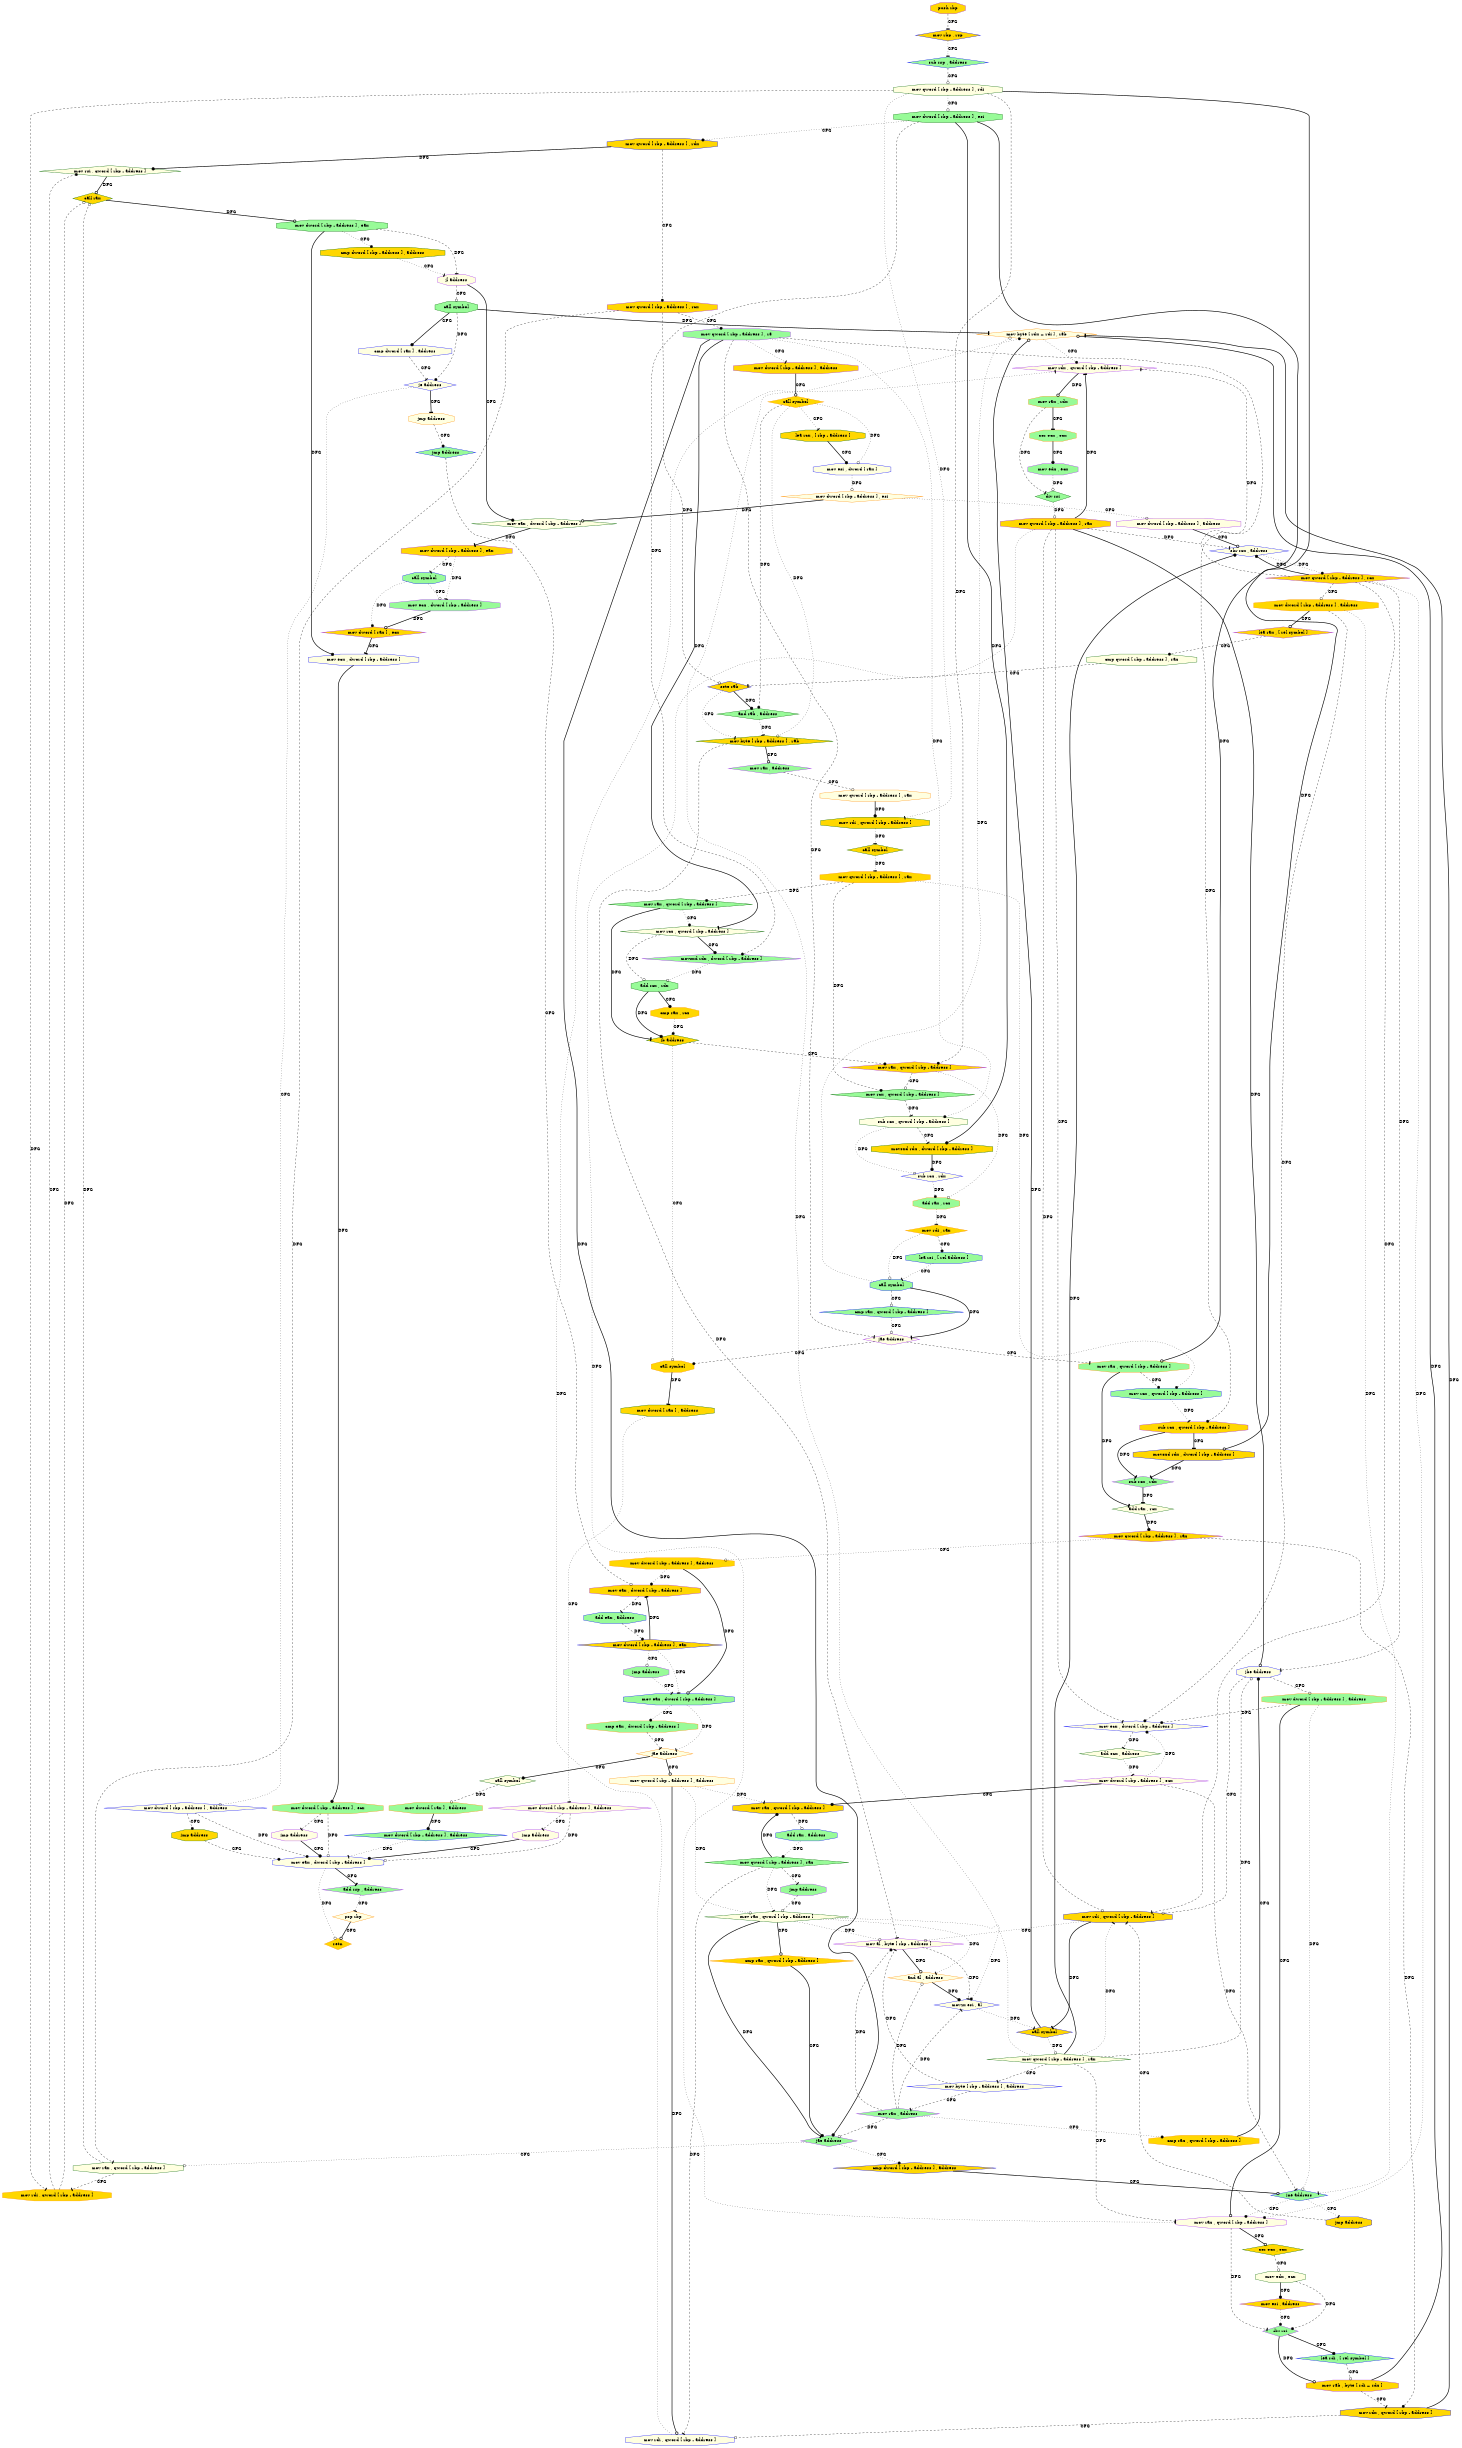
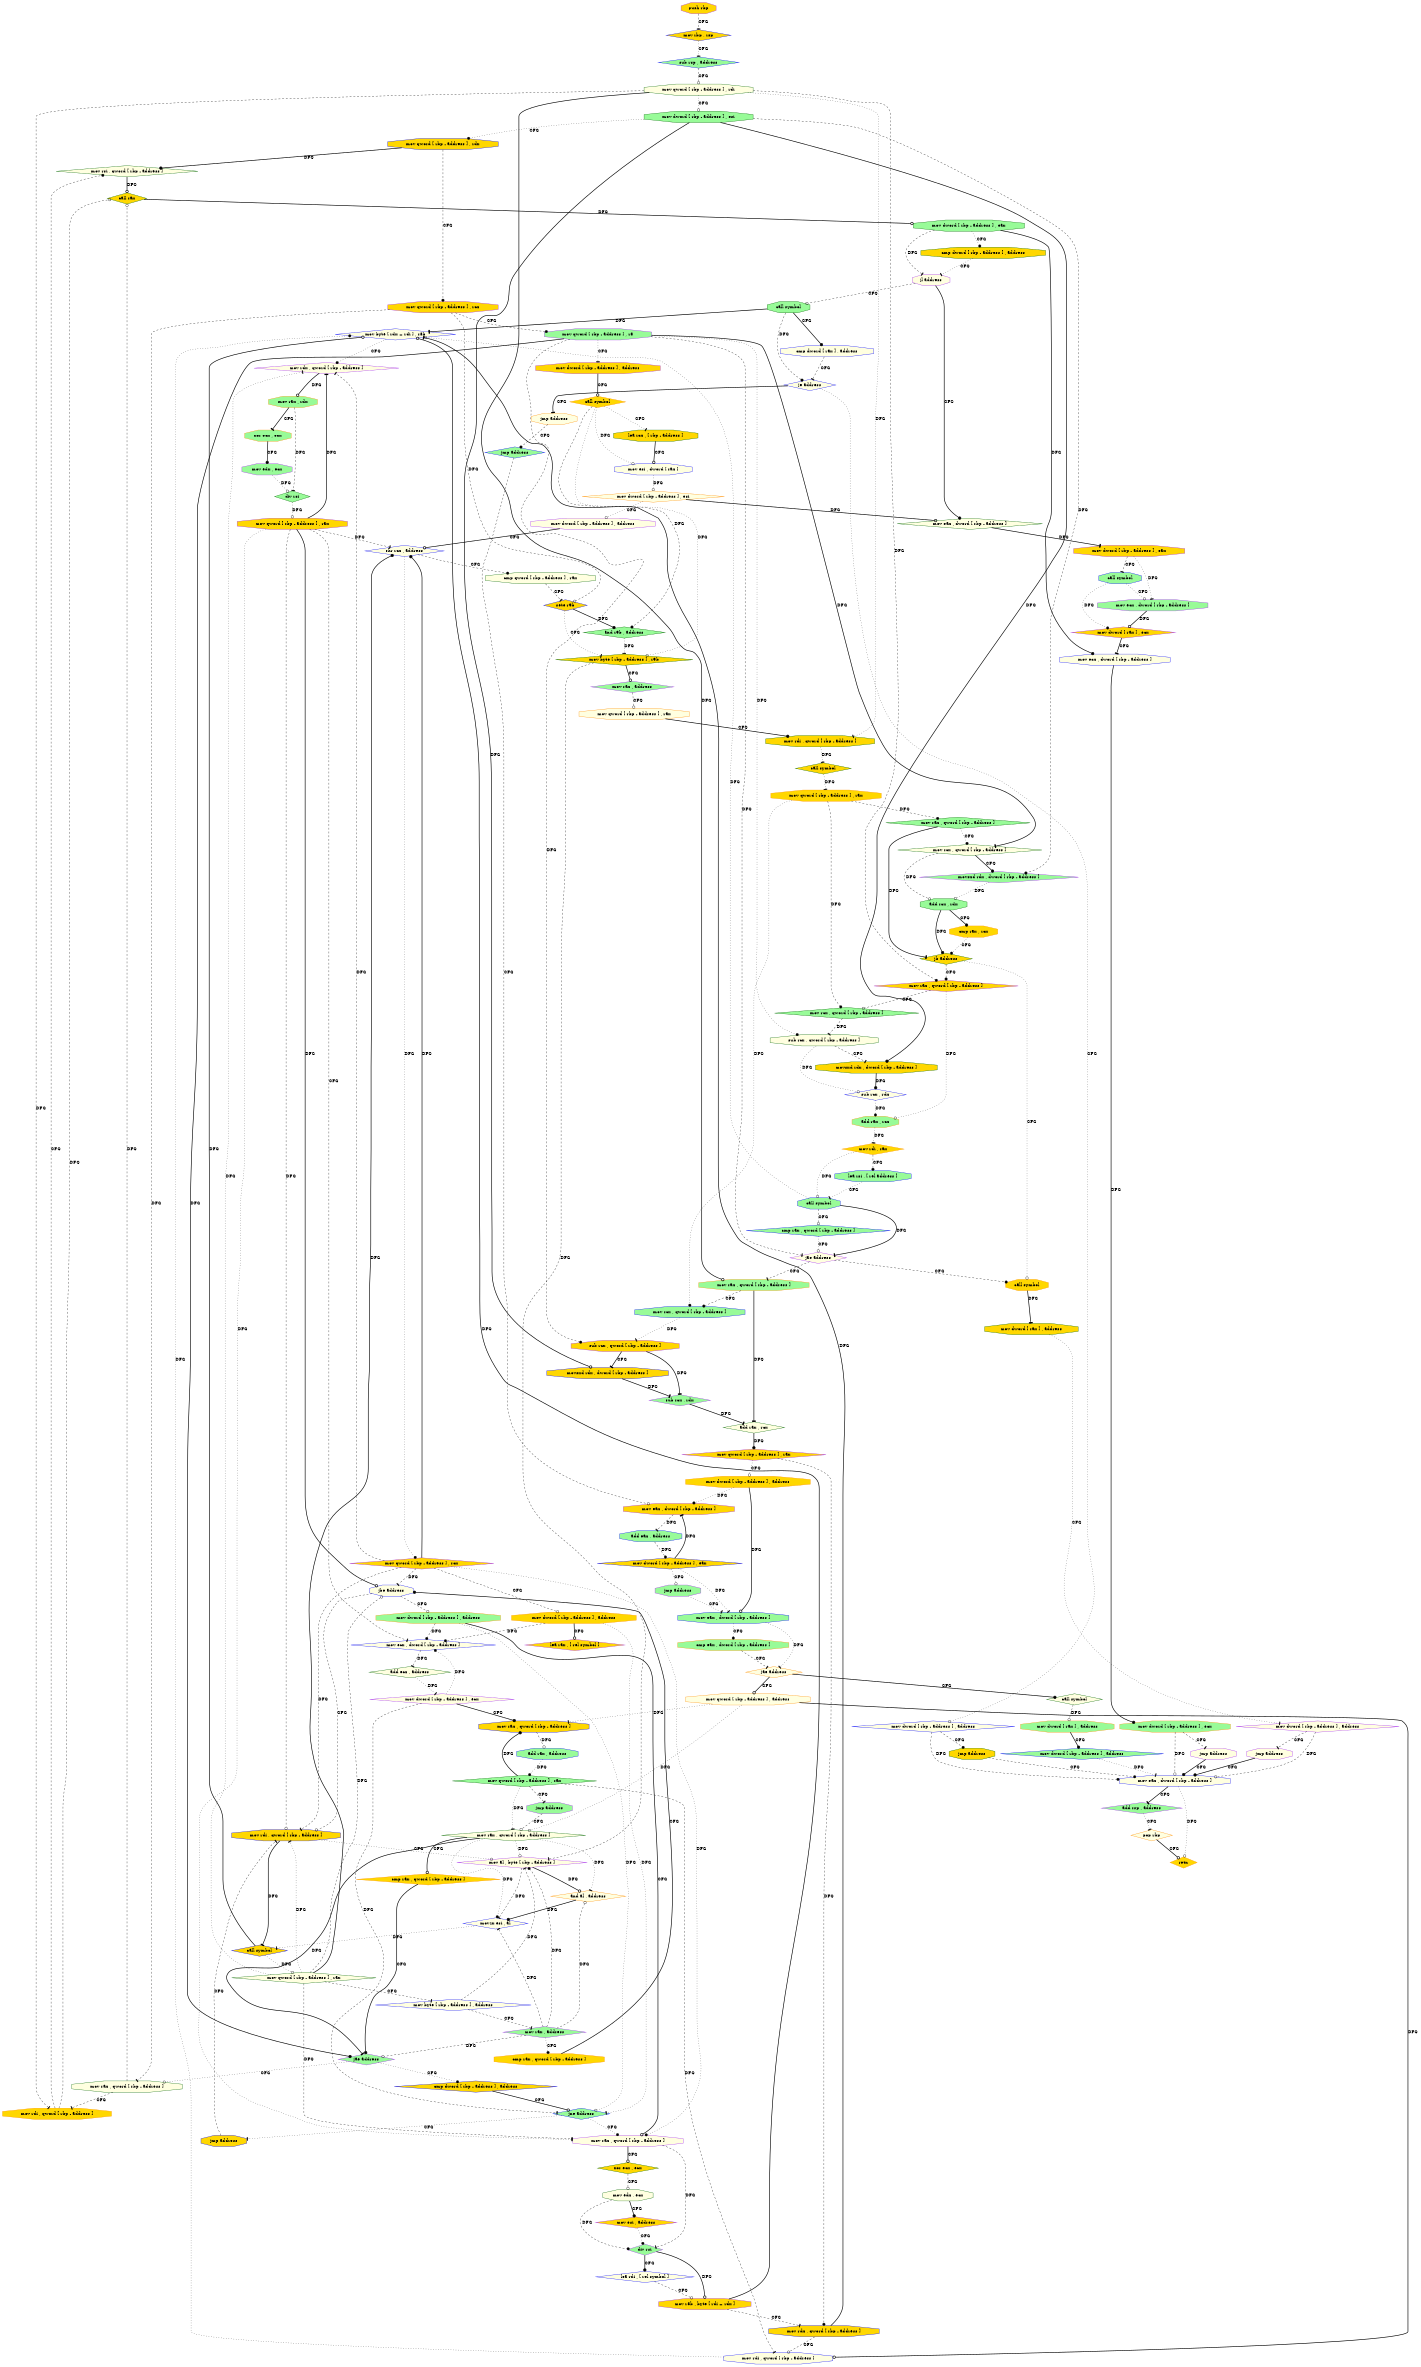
node "mov byte [ rdx + rdi ] , r8b": color darkorange -> blue
edge "lea rcx , [ rbp - address ]" -> "mov esi , dword [ rax ]": arrowhead dot -> odot
edge "lea rax , [ rel symbol ]" -> "cmp qword [ rbp - address ] , rax": now "shr rcx , address" -> "cmp qword [ rbp - address ] , rax"
node "lea rdi , [ rel symbol ]": fillcolor palegreen -> lightyellow
